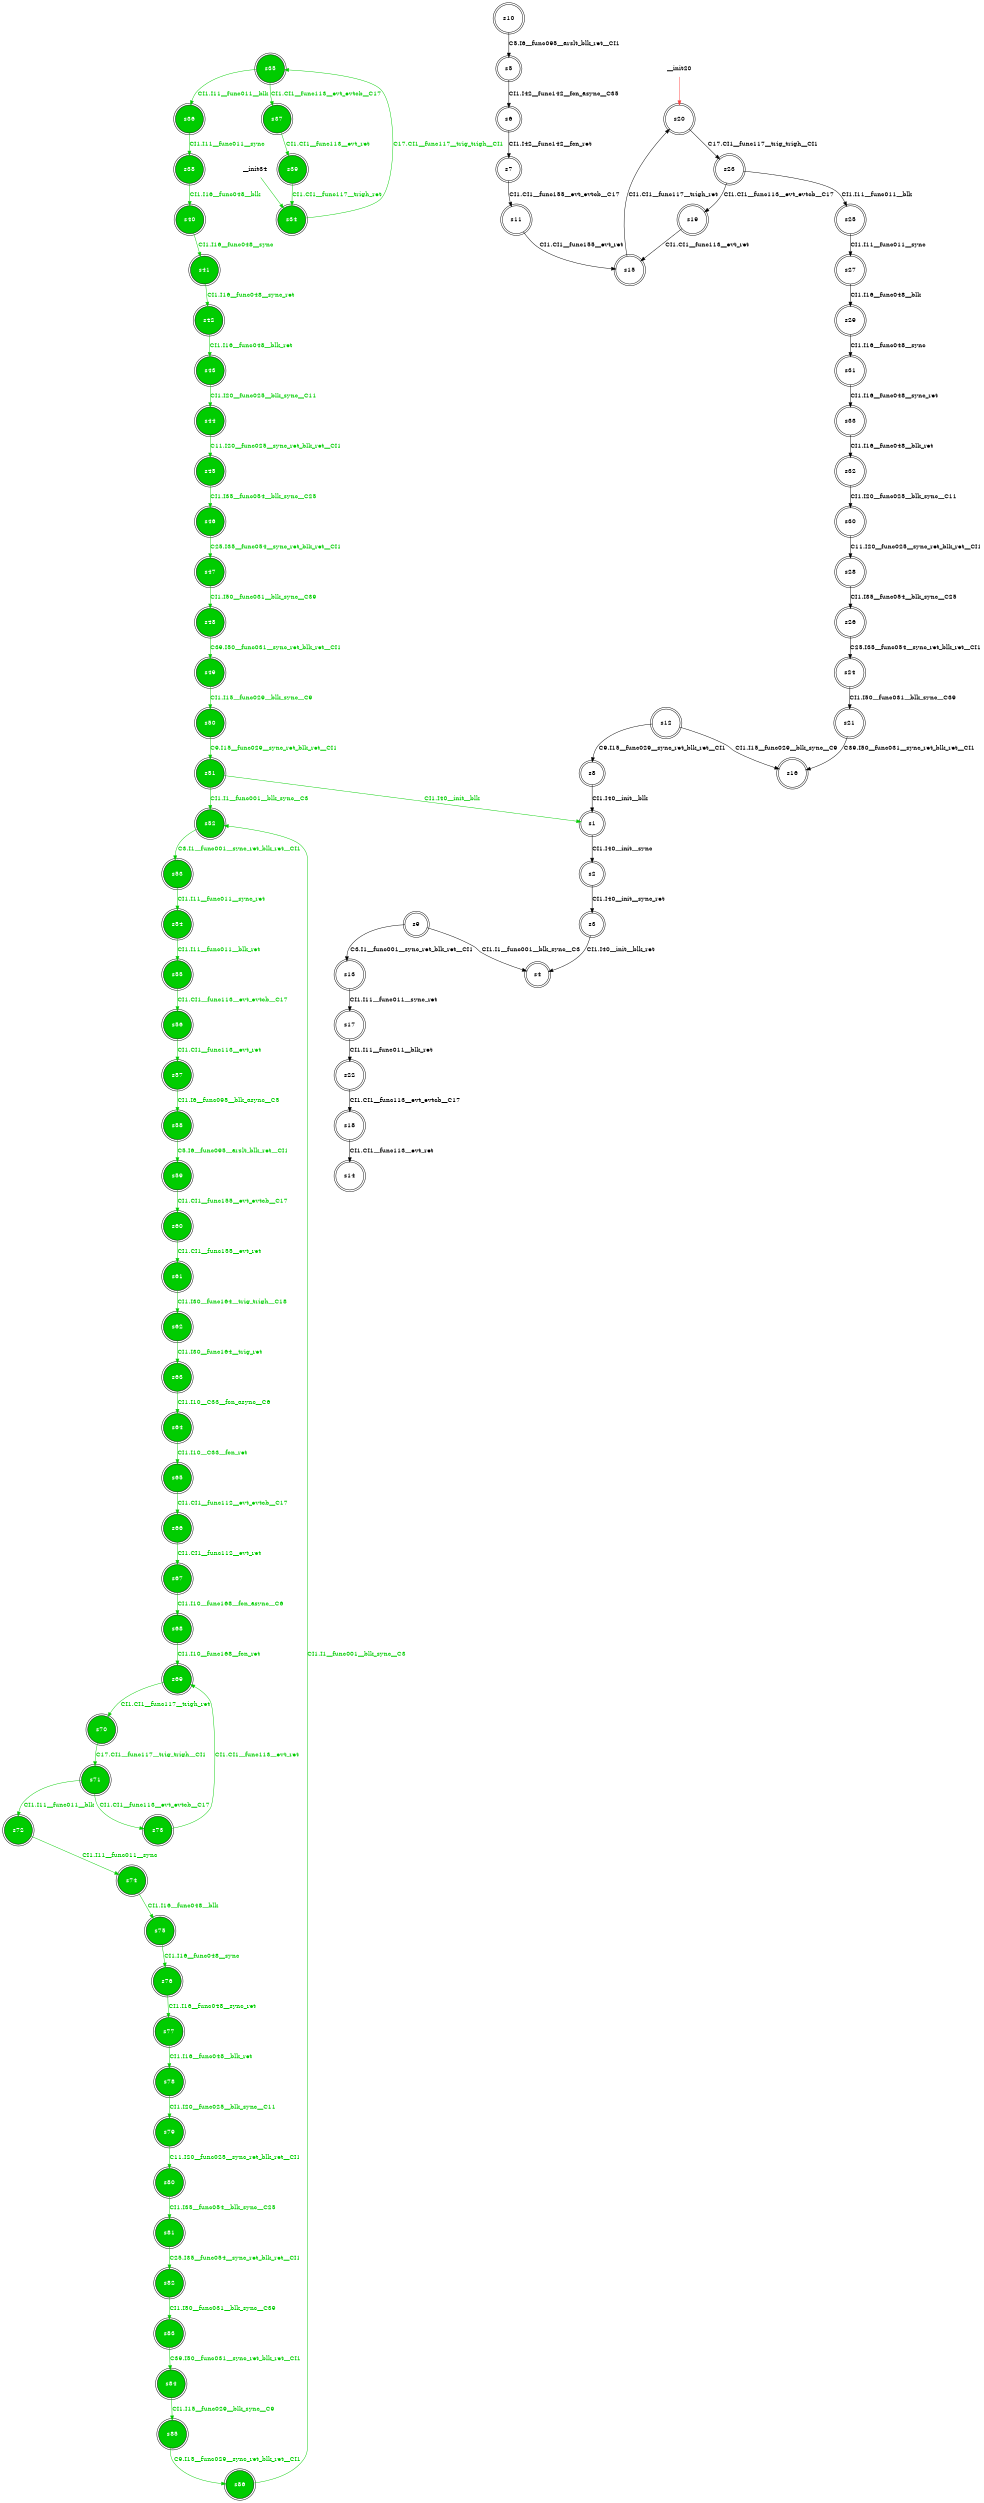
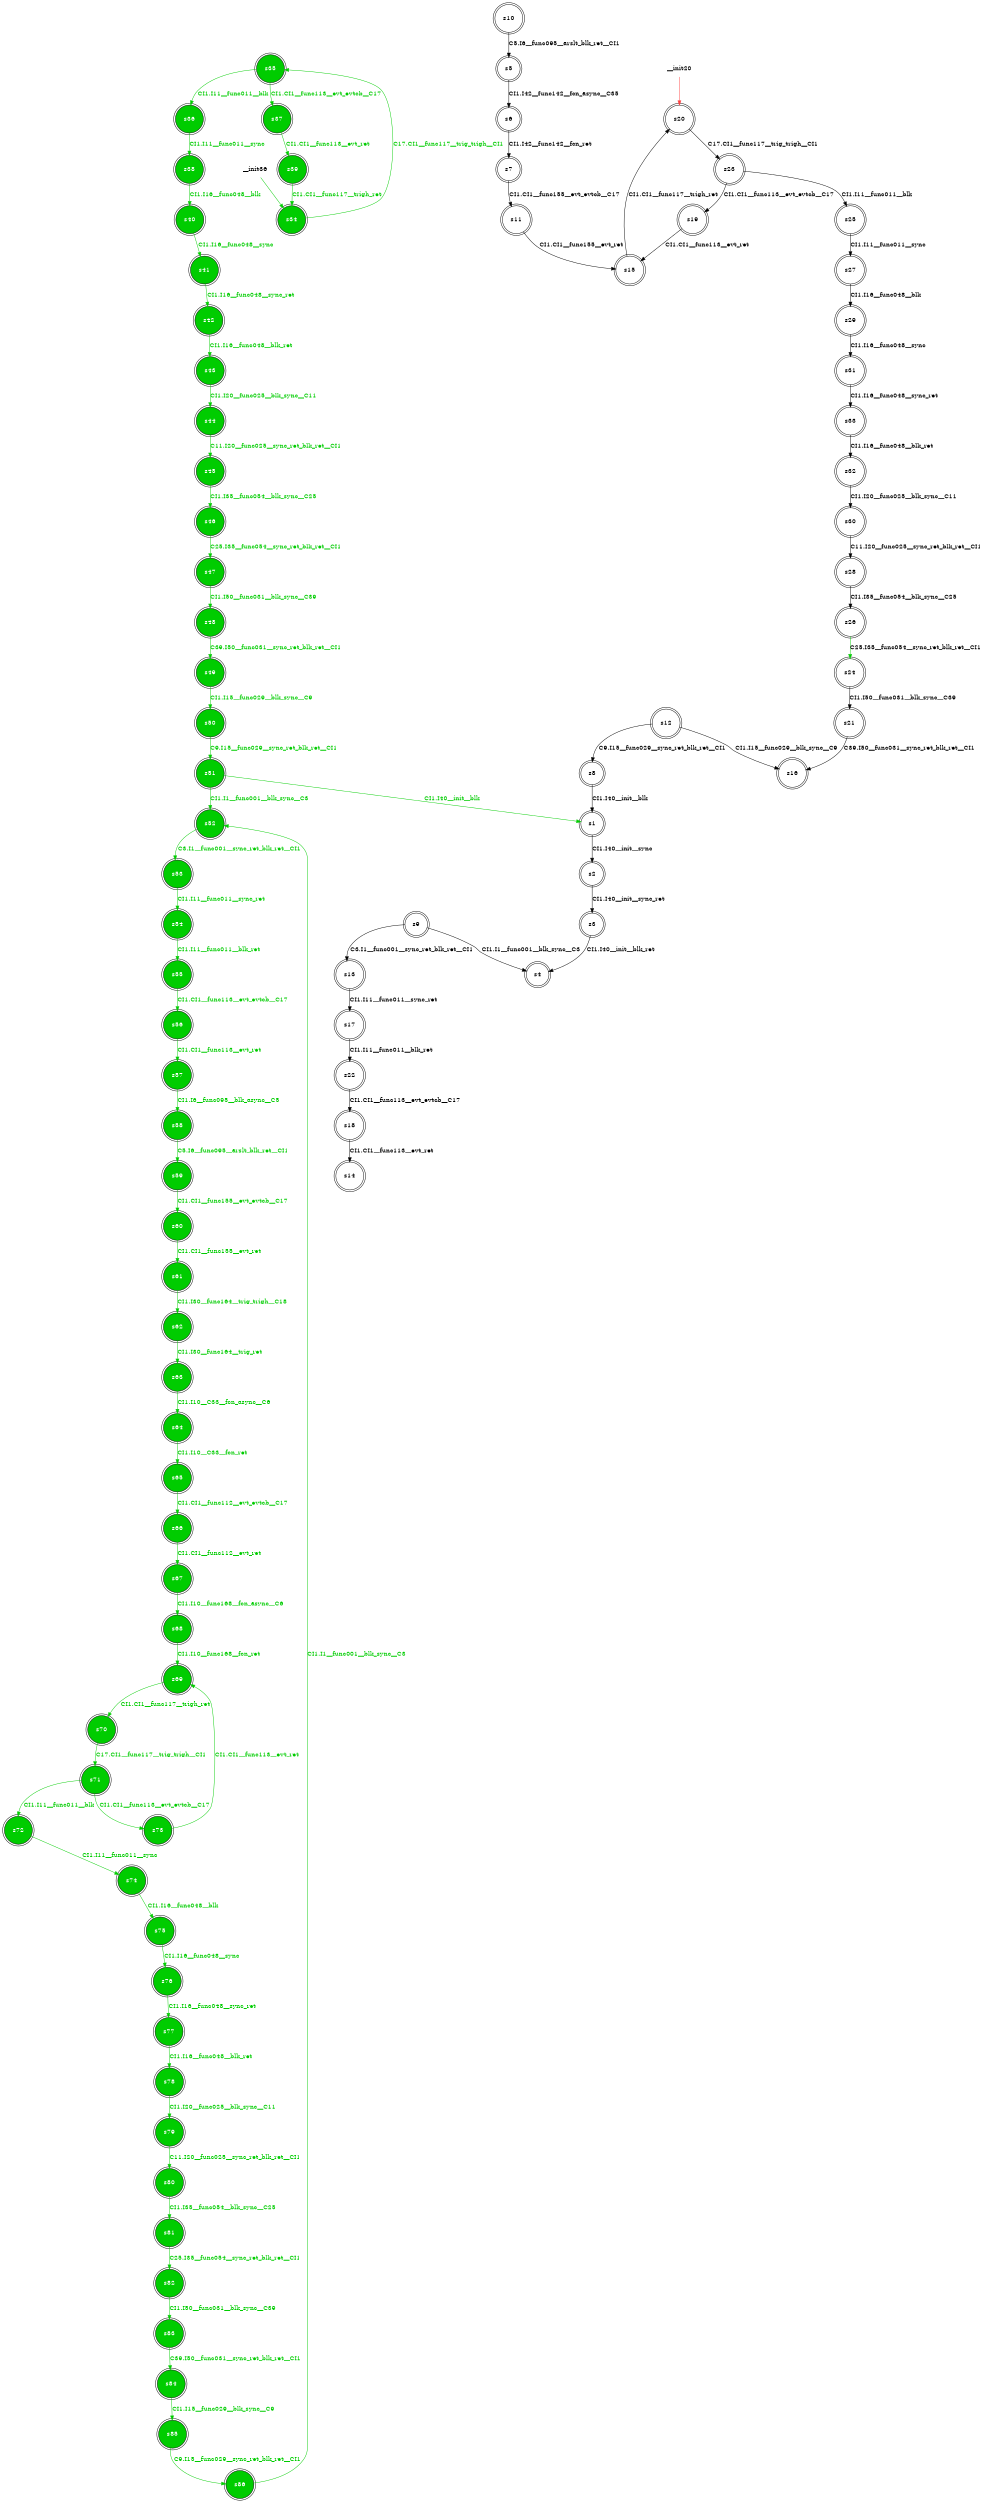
node "__init34": label "__init34" -> "__init36"
edge "s26" -> "s24": color black -> #00cc00
